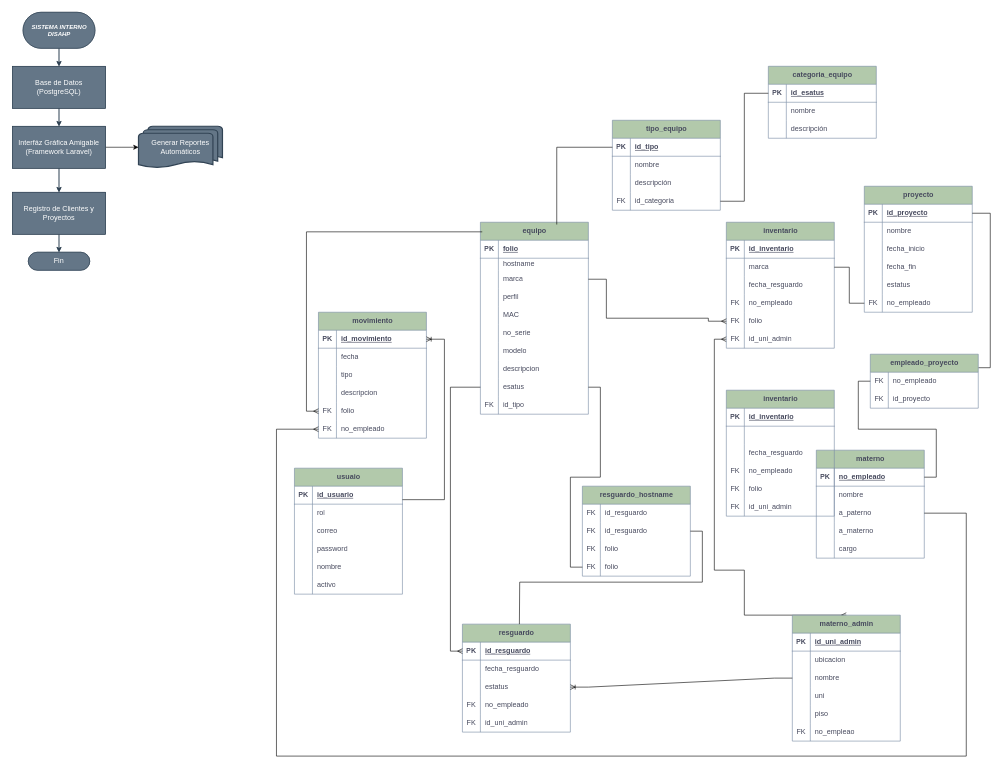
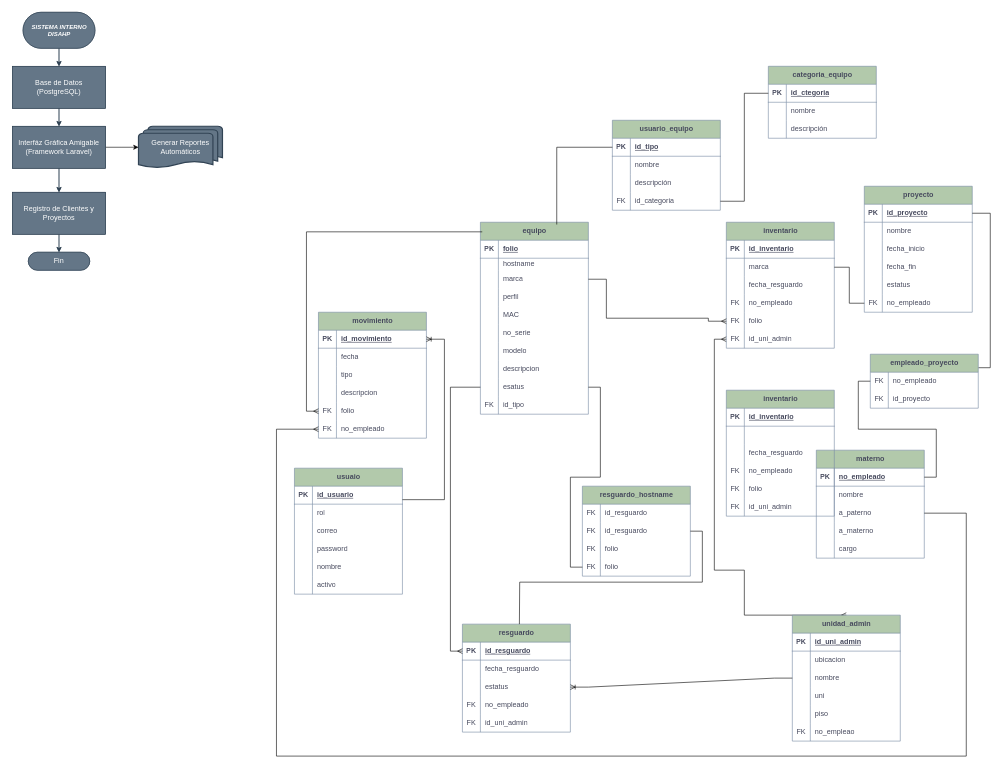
node "id_esatus": label "id_esatus" -> "id_ctegoria"
node "tipo_equipo": label "tipo_equipo" -> "usuario_equipo"
node "materno_admin": label "materno_admin" -> "unidad_admin"
